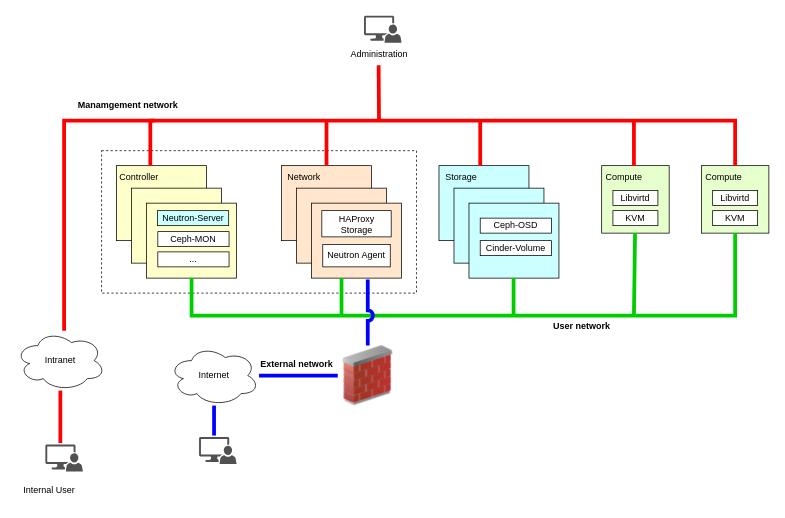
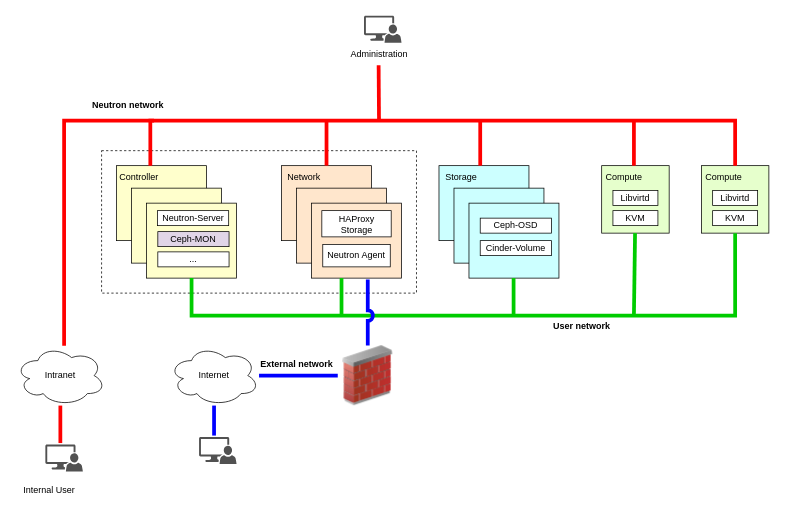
node "Manamgement network": label "Manamgement network" -> "Neutron network"
node "Neutron-Server": fillcolor #ccffff -> #ffffff
node "Ceph-MON": fillcolor #ffffff -> #e1d5e7
node "Intranet": moved (60, 360) -> (60, 375)
